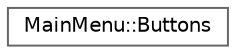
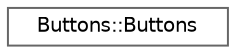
node "MainMenu::Buttons": label "MainMenu::Buttons" -> "Buttons::Buttons"
